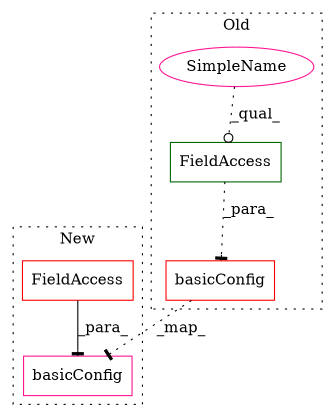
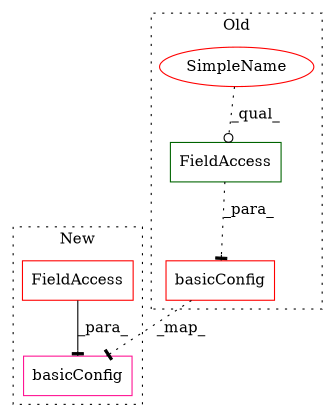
node "SimpleName": color deeppink -> red
